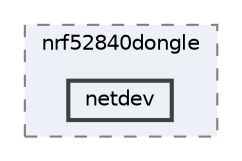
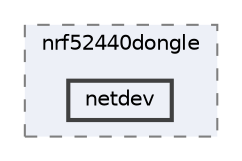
cluster "nrf52840dongle": label "nrf52840dongle" -> "nrf52440dongle"
